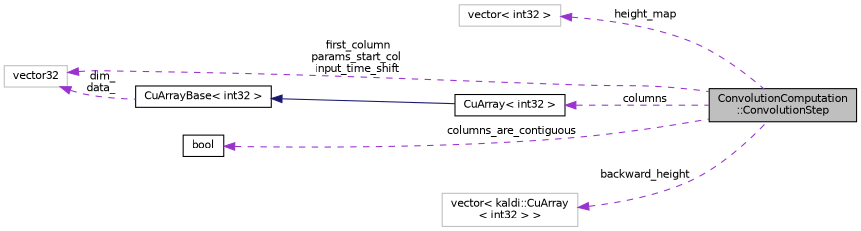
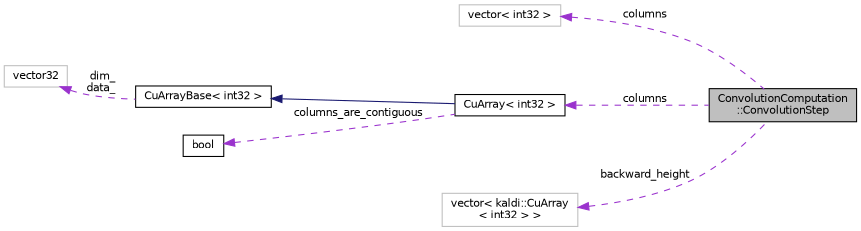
edge "ConvolutionComputation ::ConvolutionStep" -> "vector< int32 >": label " height_map" -> " columns"
edge "ConvolutionComputation ::ConvolutionStep" -> "vector32": removed, label "first_column params_start_col input_time_shift"
edge "ConvolutionComputation ::ConvolutionStep" -> "bool": now "CuArray< int32 >" -> "bool"
